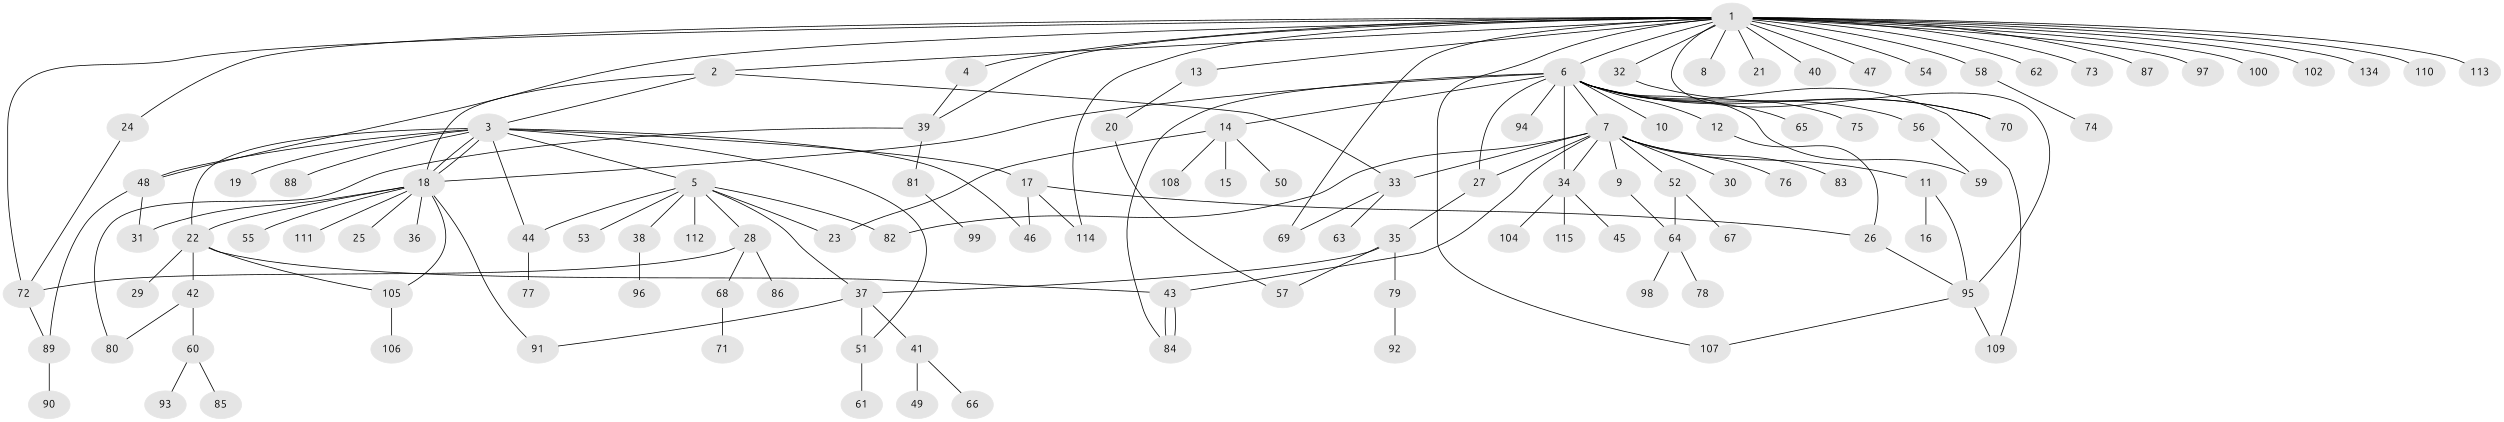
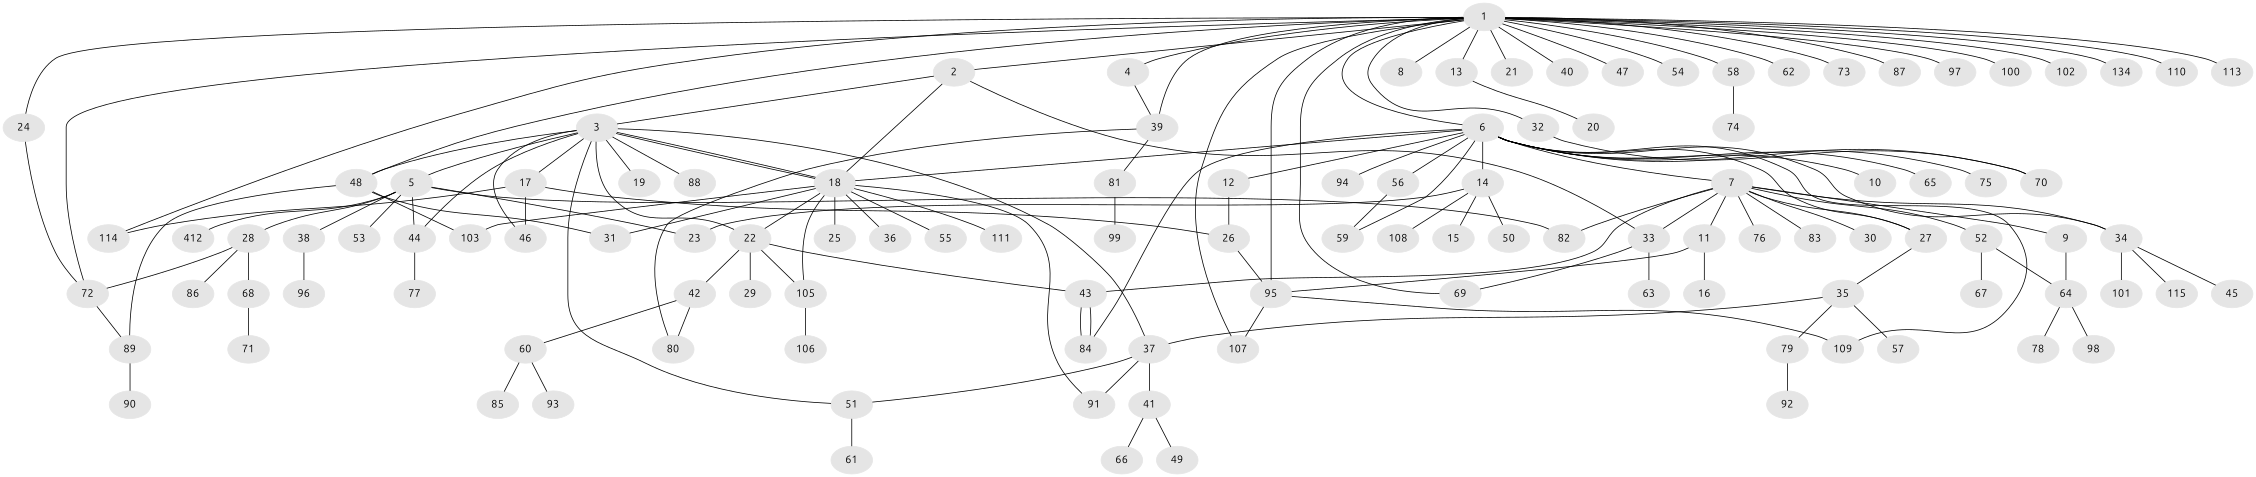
edge "20" -- "57": removed
edge "5" -- "37": now "3" -- "37"
node "103": added
node "112": label "112" -> "412"
node "104": label "104" -> "101"
